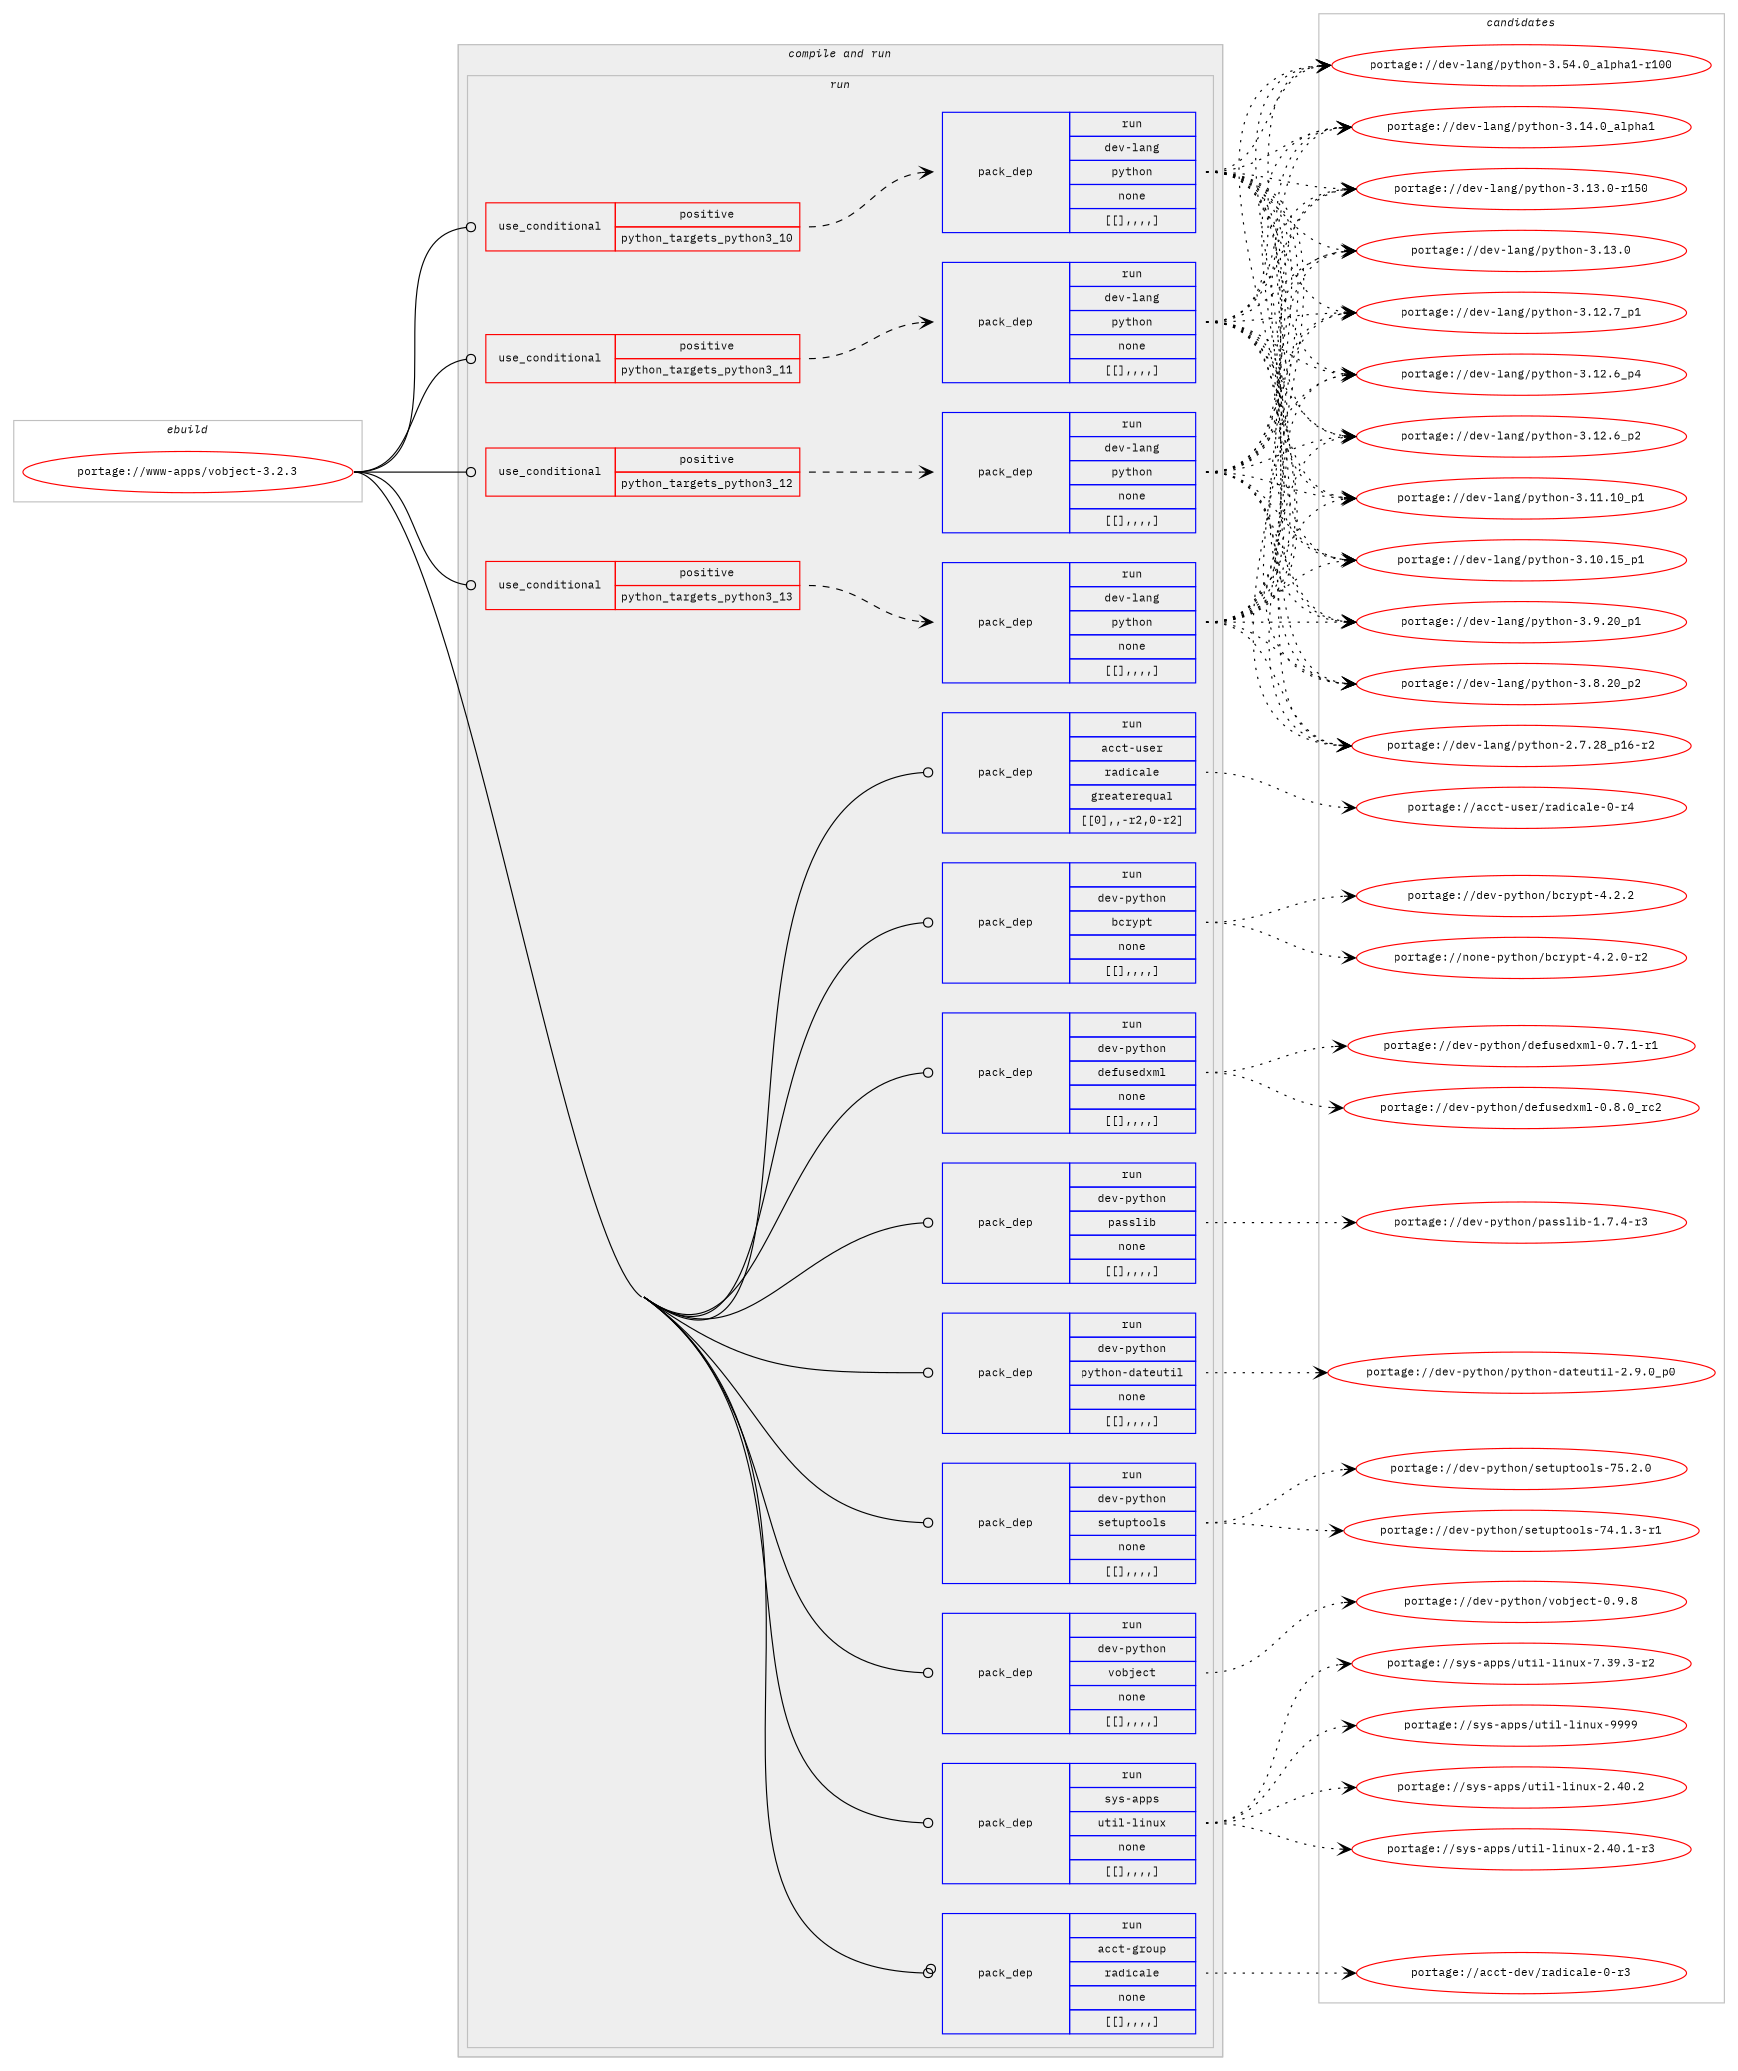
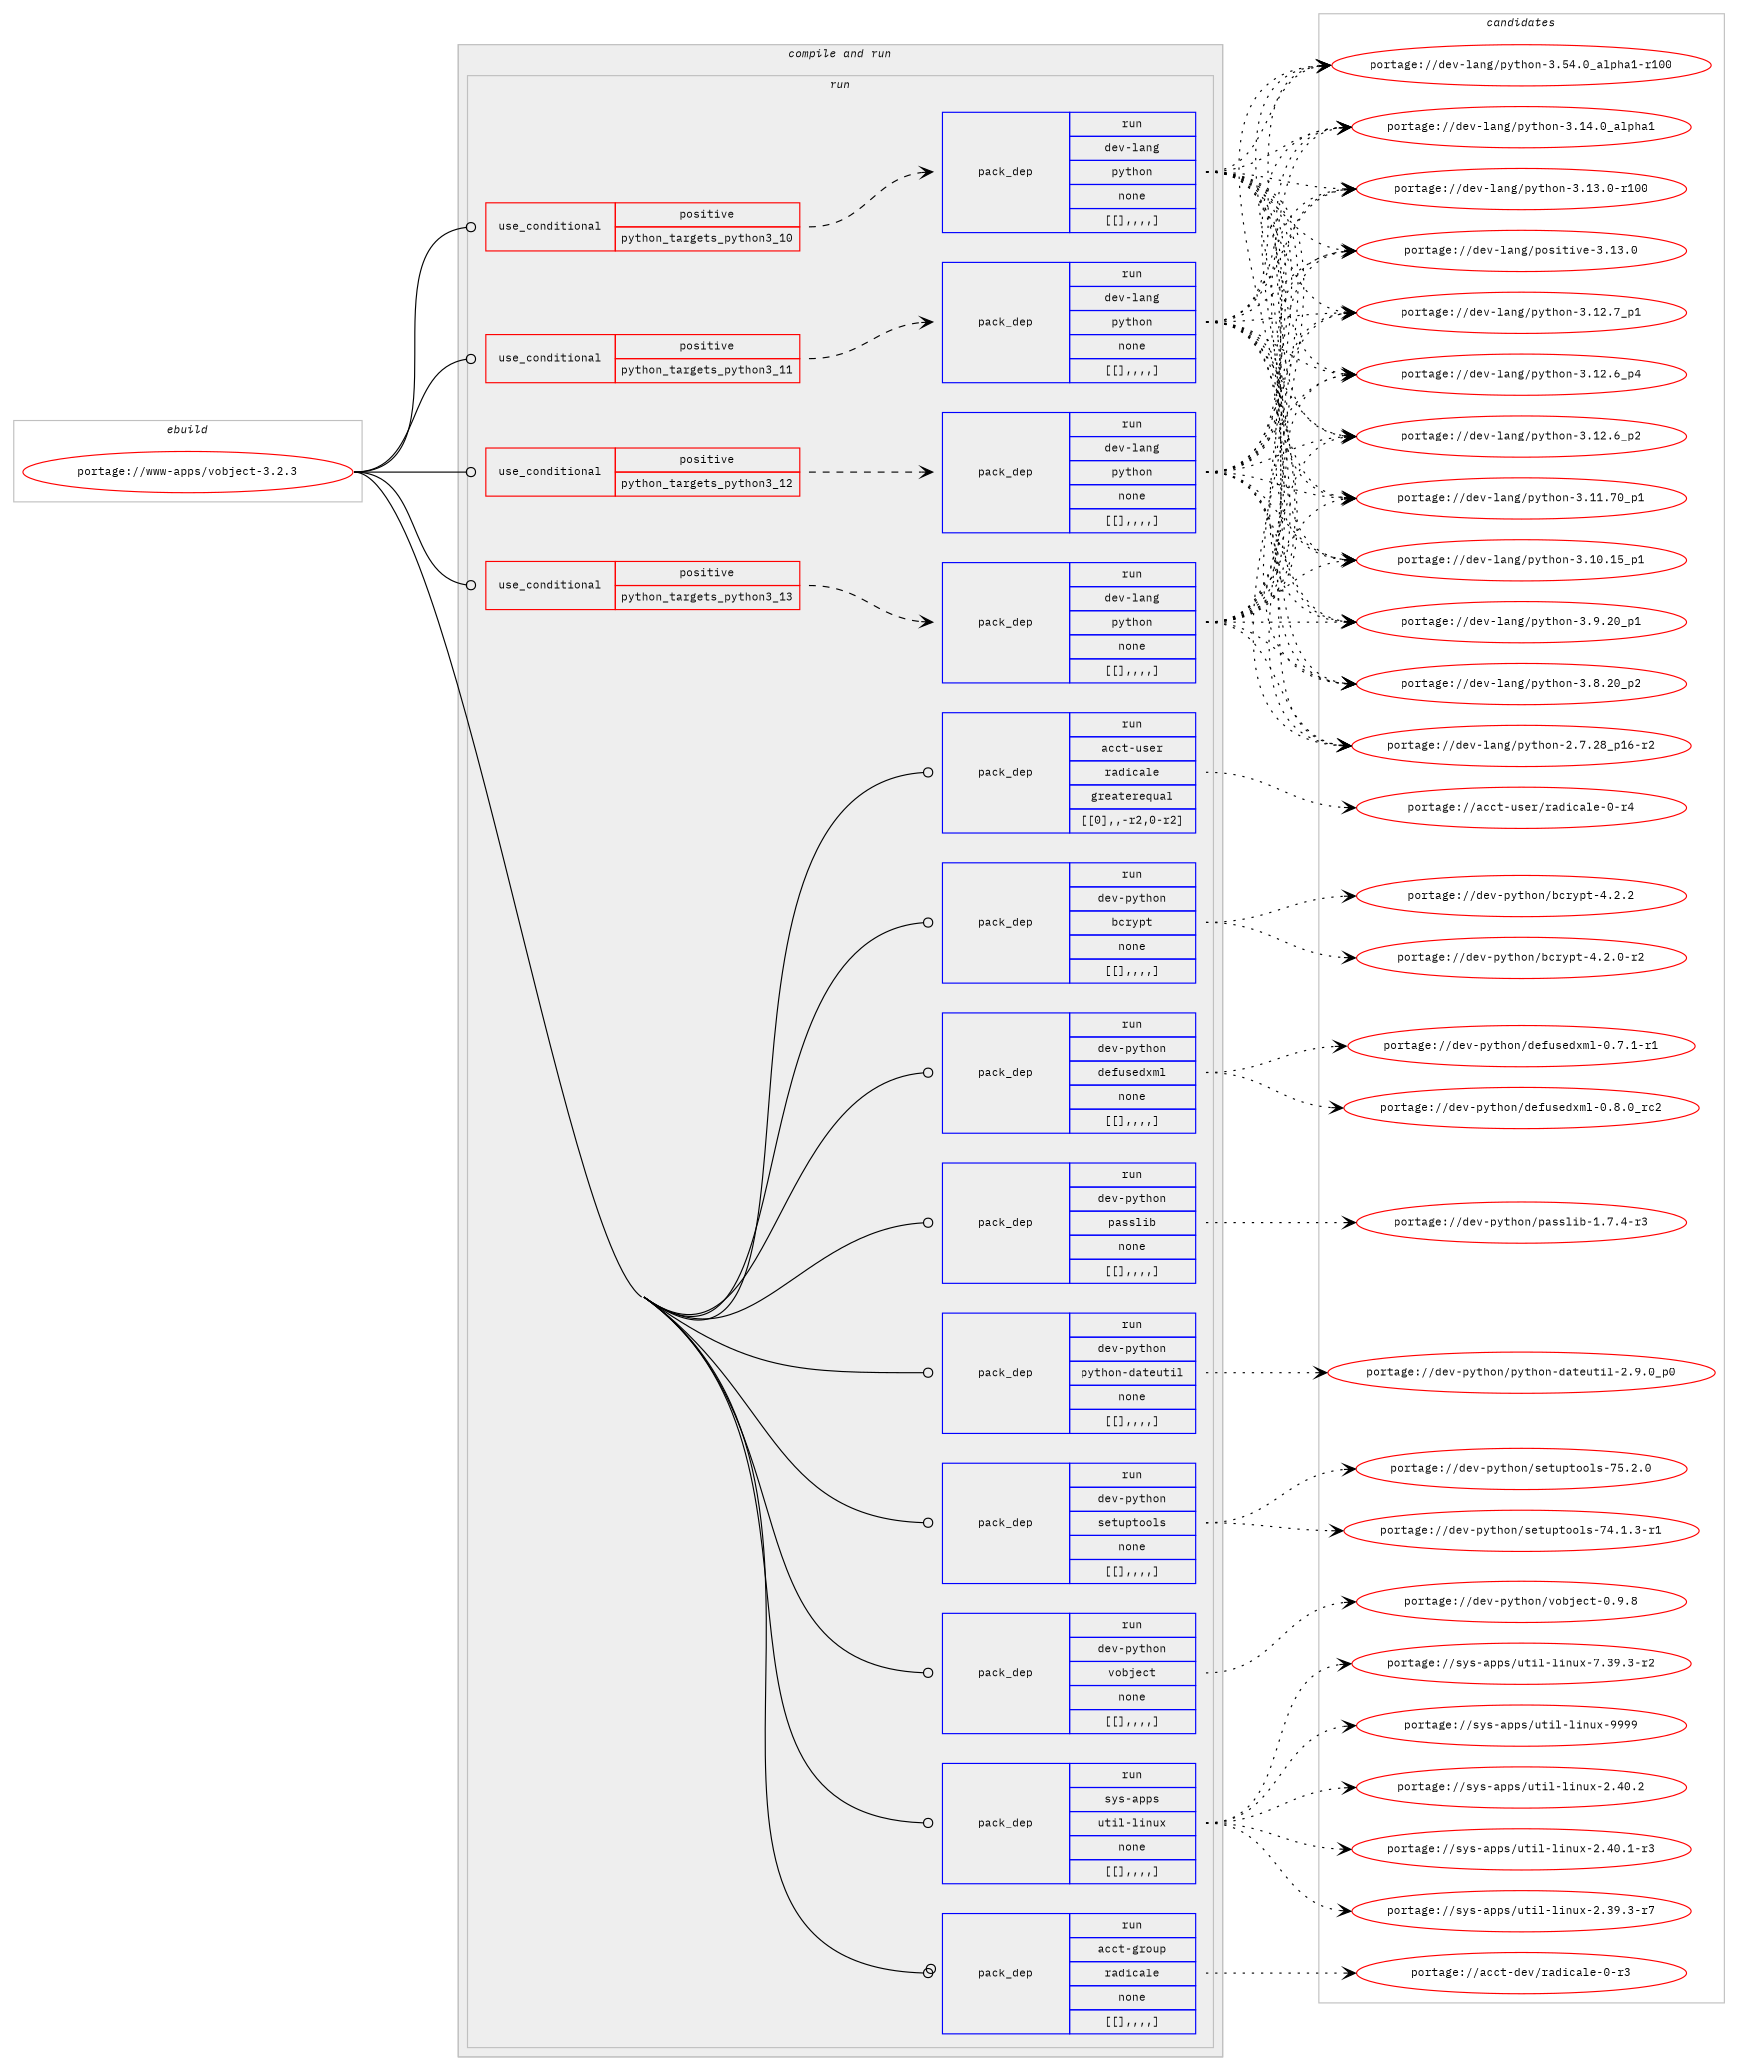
node "portage://dev-lang/python-3.13.0-r150": label "portage://dev-lang/python-3.13.0-r150" -> "portage://dev-lang/python-3.13.0-r100"
node "portage://dev-lang/python-3.13.0": label "portage://dev-lang/python-3.13.0" -> "portage://dev-lang/positive-3.13.0"
node "portage://dev-lang/python-3.11.10_p1": label "portage://dev-lang/python-3.11.10_p1" -> "portage://dev-lang/python-3.11.70_p1"
node "portage://none-python/bcrypt-4.2.0-r2": label "portage://none-python/bcrypt-4.2.0-r2" -> "portage://dev-python/bcrypt-4.2.0-r2"
node "portage://sys-apps/util-linux-2.39.3-r7": added
